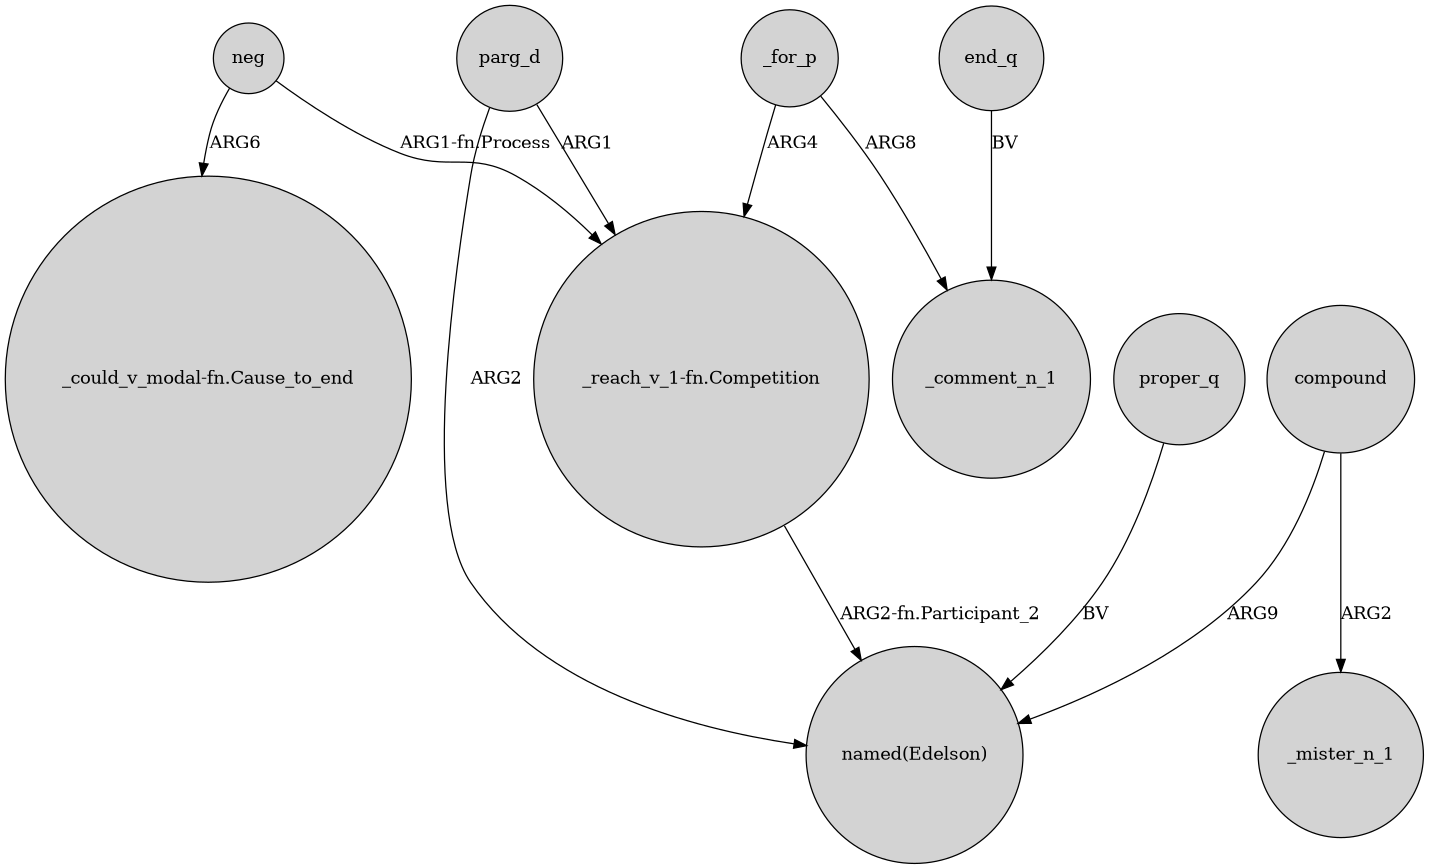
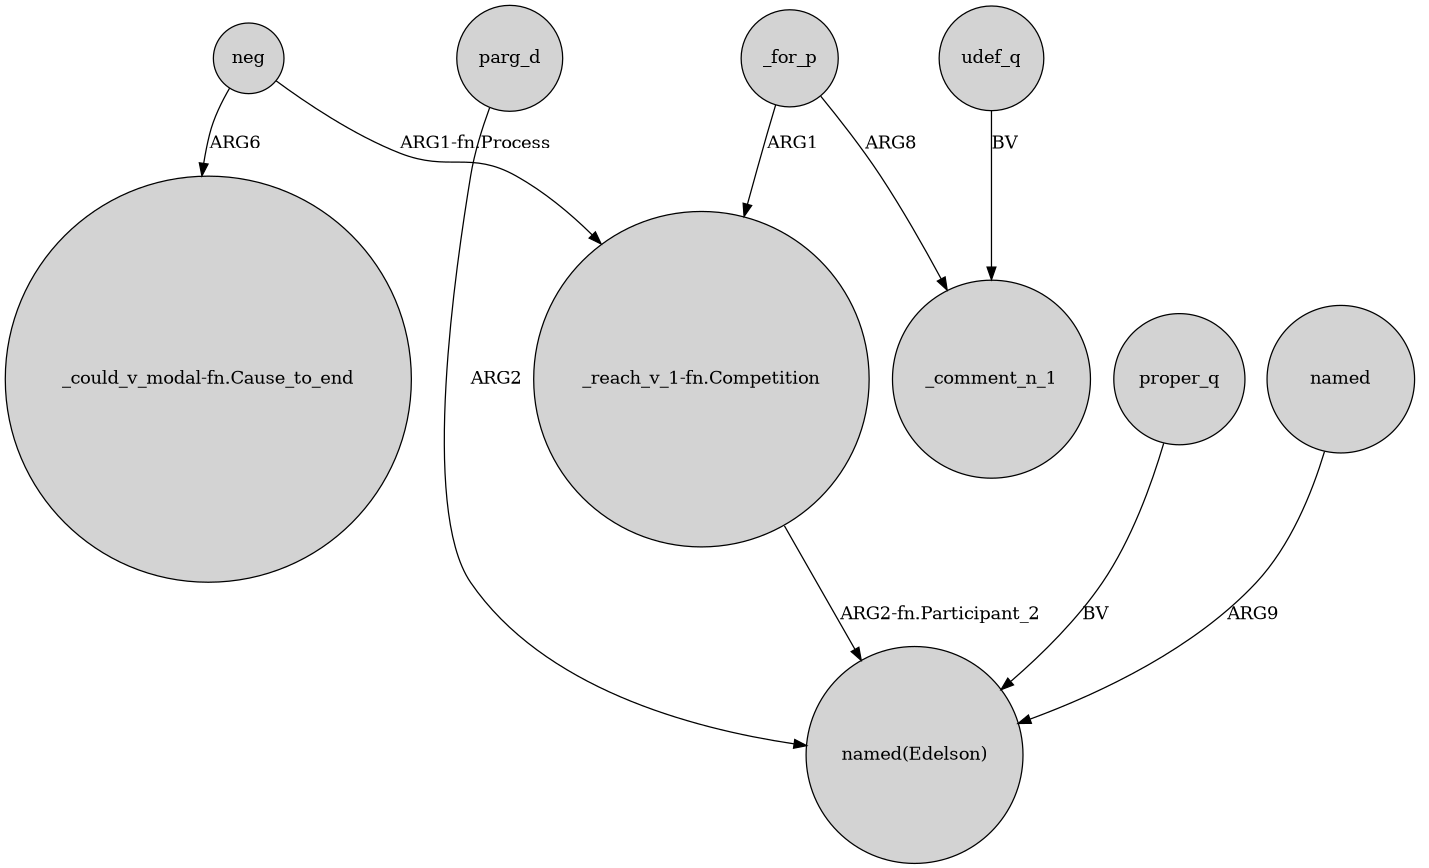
node "end_q": label "end_q" -> "udef_q"
edge "_for_p" -> "_reach_v_1-fn.Competition": label "ARG4" -> "ARG1"
edge "parg_d" -> "_reach_v_1-fn.Competition": removed, label "ARG1"
node "compound": label "compound" -> "named"
node "_mister_n_1": removed
